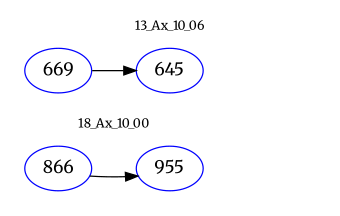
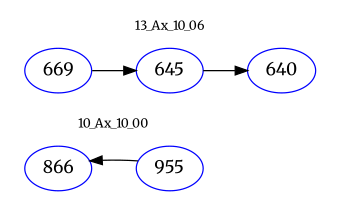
node "640": added
cluster "18_Ax_10_00": label "18_Ax_10_00" -> "10_Ax_10_00"
edge "866" -> "955": reversed
